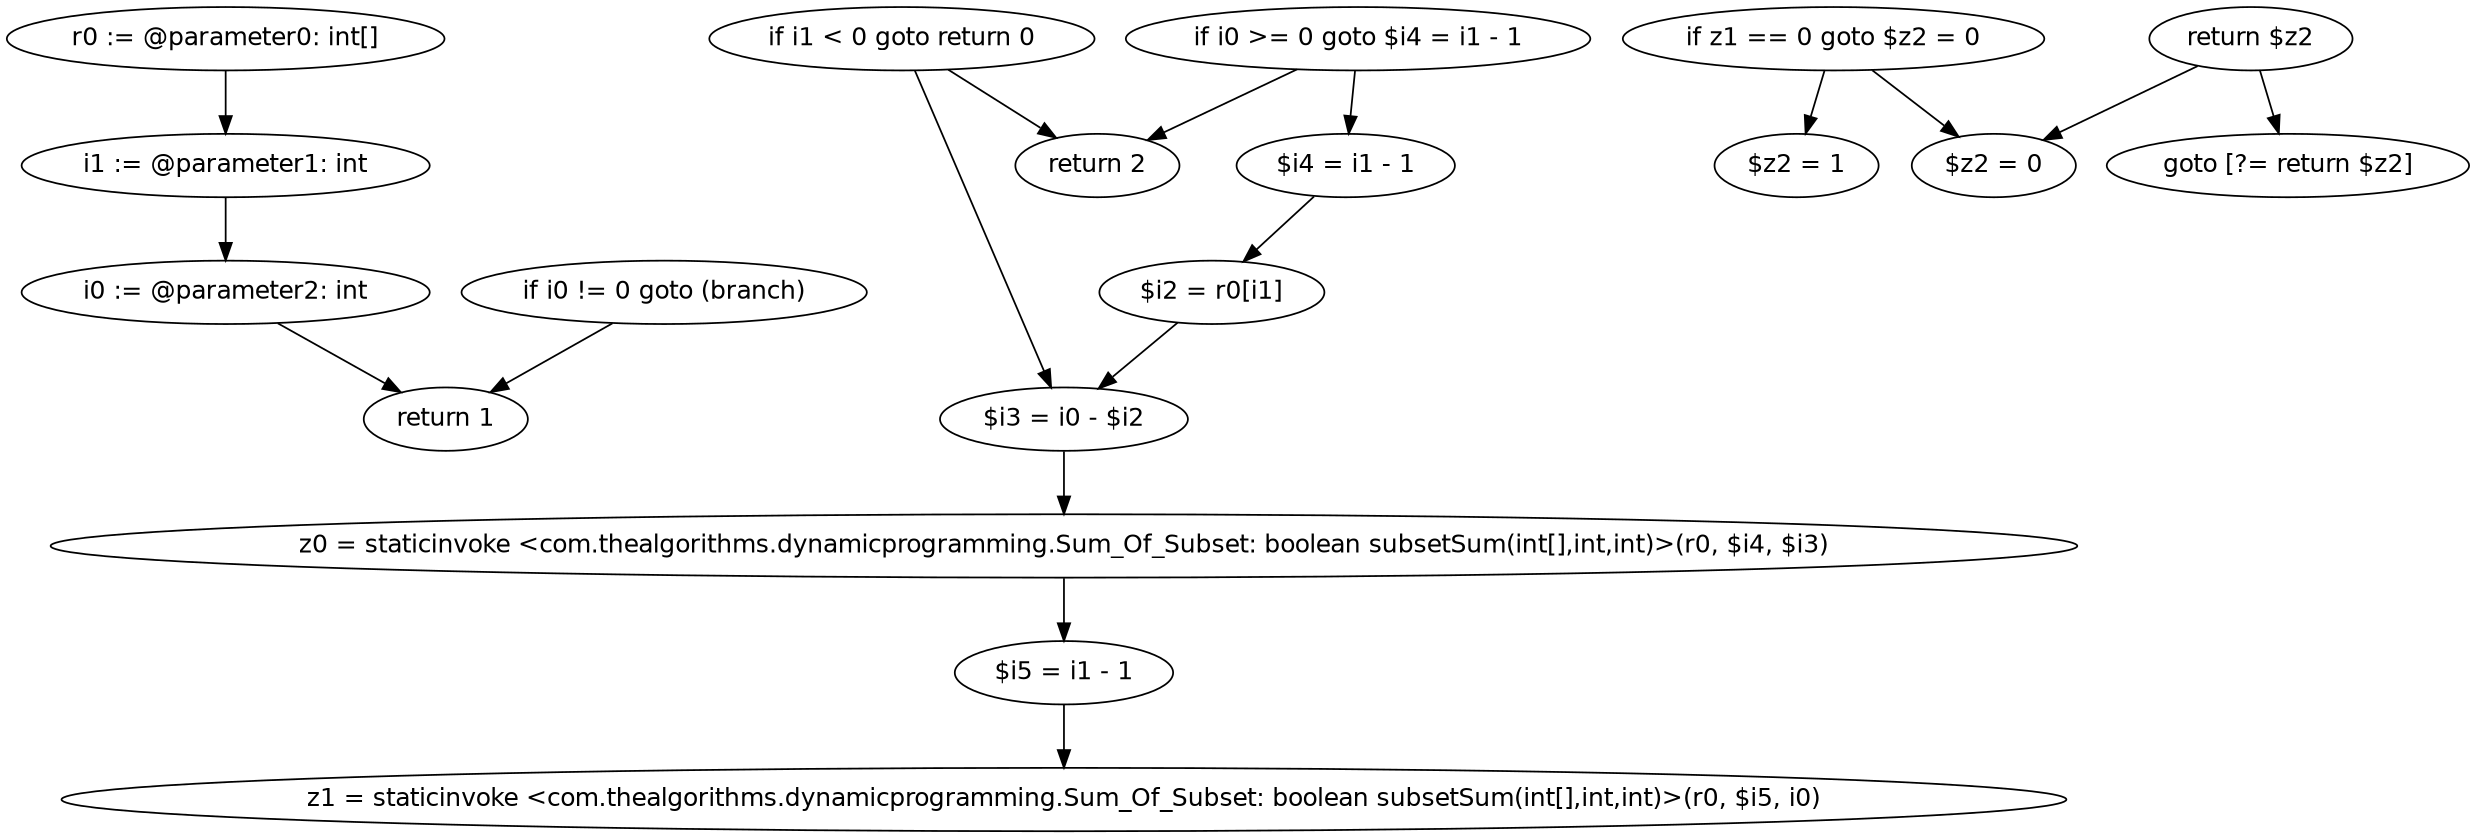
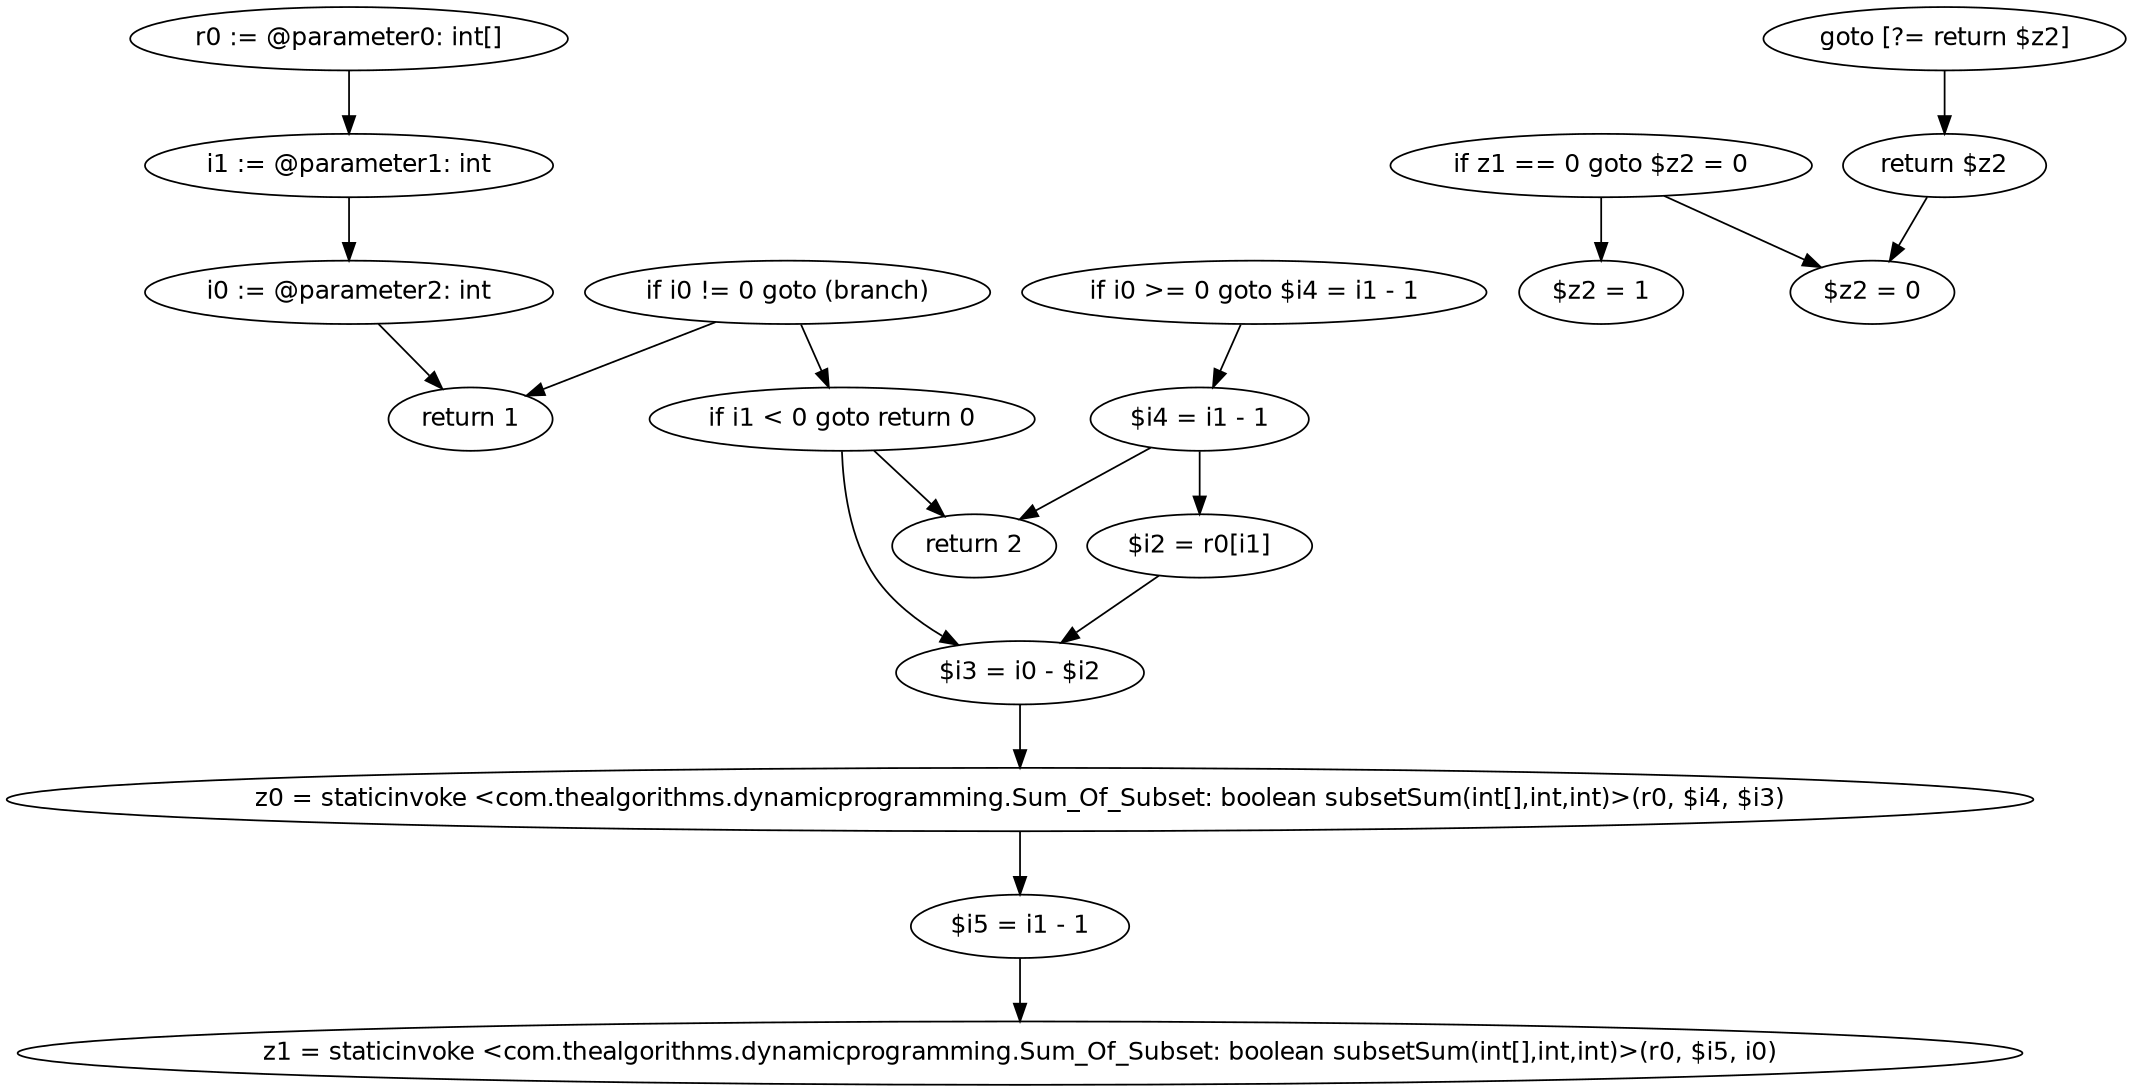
edge "return $z2" -> "goto [?= return $z2]": reversed
edge "if i0 >= 0 goto $i4 = i1 - 1" -> "return 2": now "$i4 = i1 - 1" -> "return 2"
edge "if i0 != 0 goto (branch)" -> "if i1 < 0 goto return 0": added
